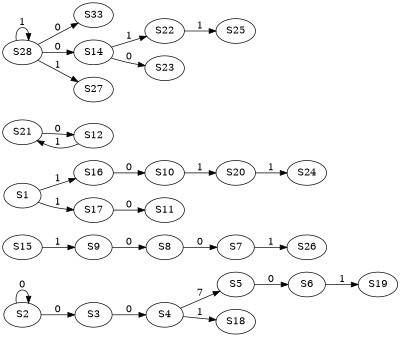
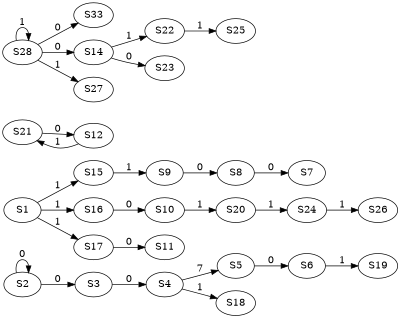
edge "S1" -> "S15": added, label "1"
edge "S7" -> "S26": now "S24" -> "S26"
